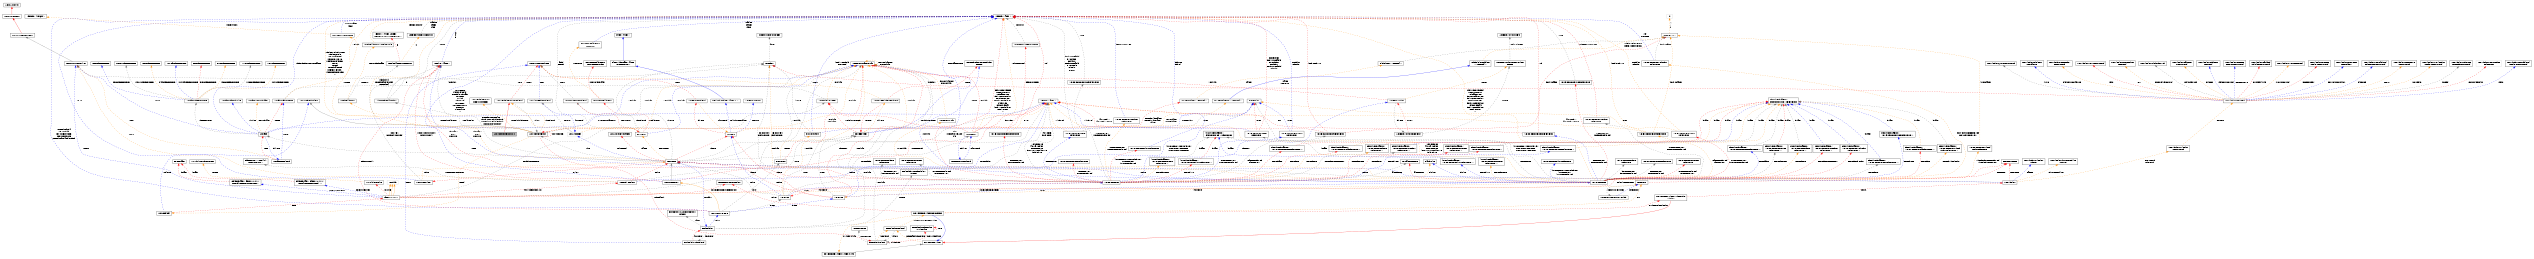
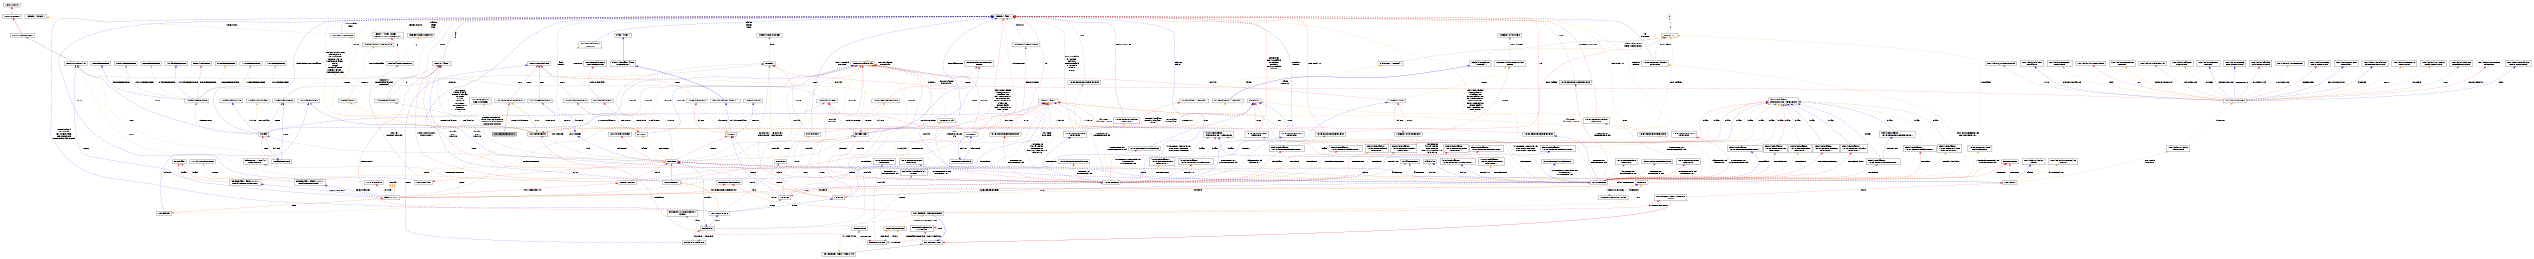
node "ERB_detect_state": label "ERB_detect_state" -> "ERB_wheel_state"
edge "AP_Mission::Content" -> "AP_Mission::Change _Speed_Command": label " speed" -> " mag"
edge "AP_Mission::Mission _Command" -> "AP_Mission::Content": label " content" -> " distance"
edge "NavEKF3_core" -> "obs_ring_buffer_t< NavEKF3_core::mag_elements >": now "obs_ring_buffer_t< NavEKF3_core::tas_elements >" -> "obs_ring_buffer_t< NavEKF3_core::mag_elements >"
